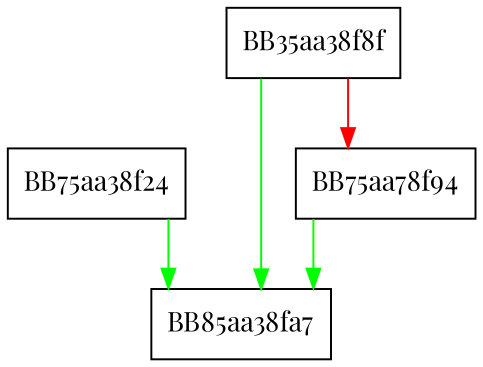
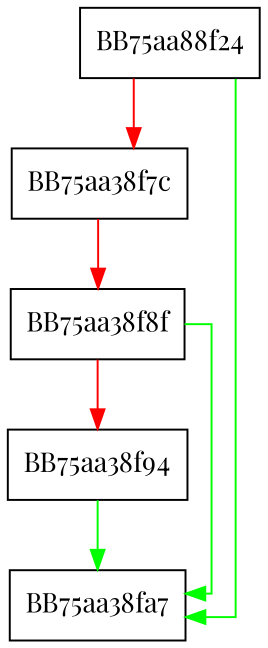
node "BB35aa38f8f": label "BB35aa38f8f" -> "BB75aa38f8f"
node "BB75aa38f24": label "BB75aa38f24" -> "BB75aa88f24"
node "BB75aa38f7c": added
node "BB75aa78f94": label "BB75aa78f94" -> "BB75aa38f94"
node "BB85aa38fa7": label "BB85aa38fa7" -> "BB75aa38fa7"
